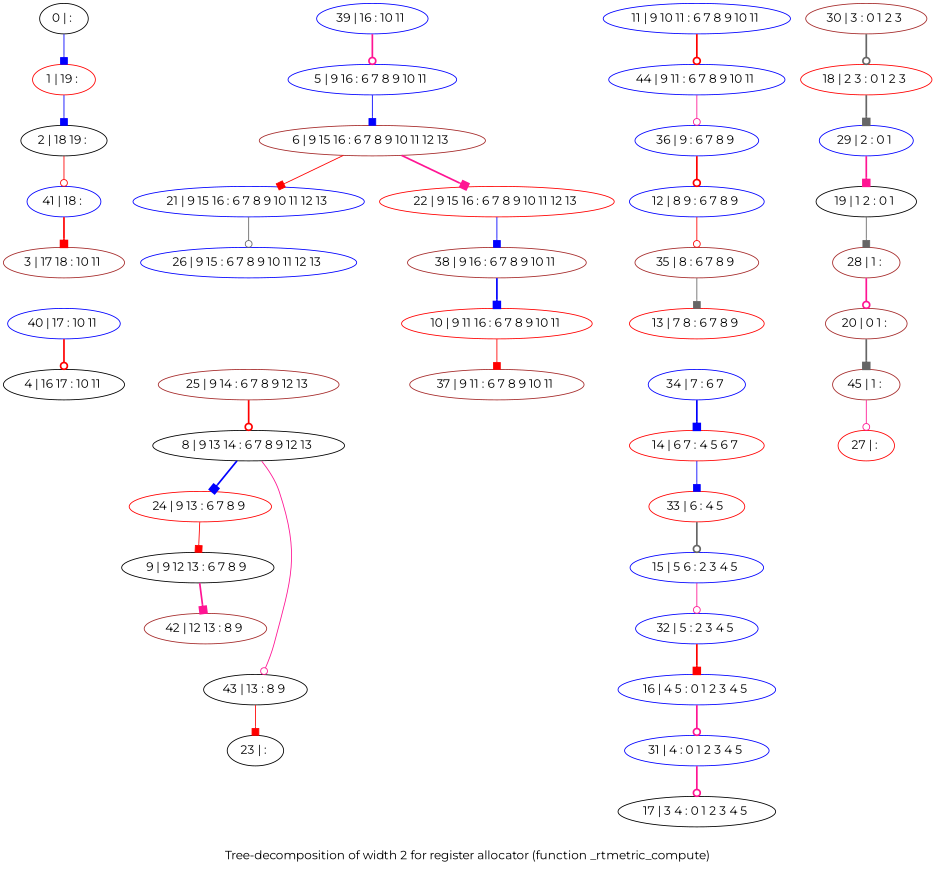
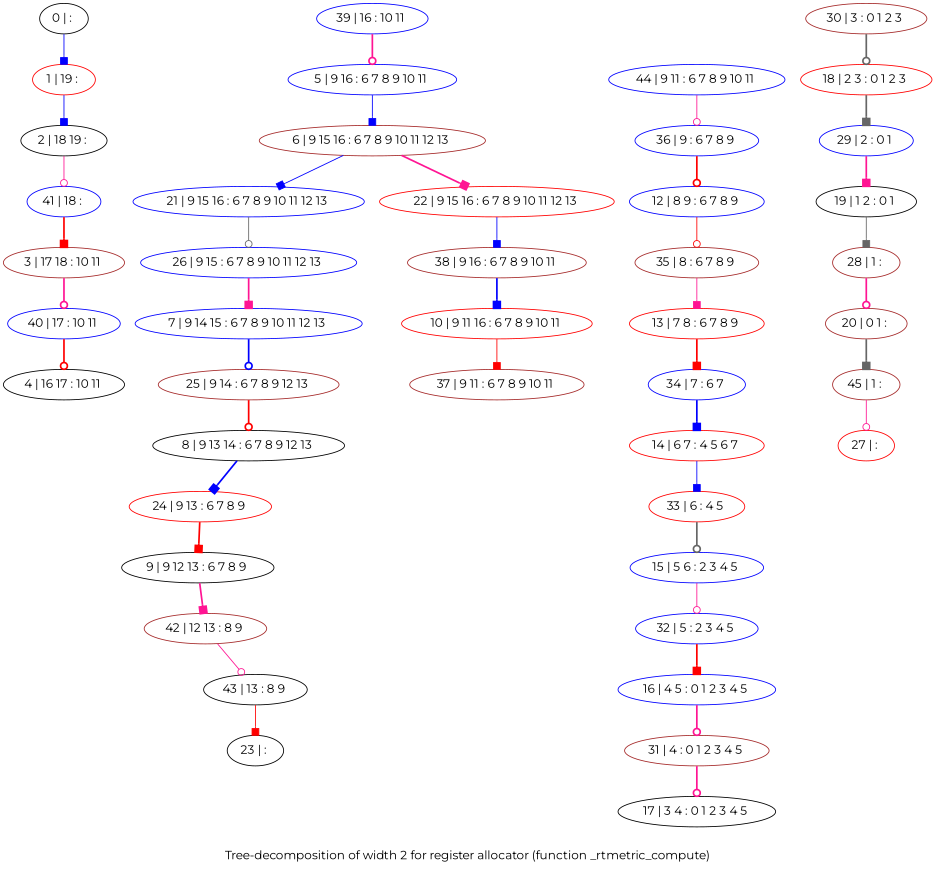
node "11 | 9 10 11 : 6 7 8 9 10 11": removed
edge "2 | 18 19 :" -> "41 | 18 :": color red -> deeppink
edge "6 | 9 15 16 : 6 7 8 9 10 11 12 13" -> "21 | 9 15 16 : 6 7 8 9 10 11 12 13": color red -> blue
edge "35 | 8 : 6 7 8 9" -> "13 | 7 8 : 6 7 8 9": color gray40 -> deeppink
edge "3 | 17 18 : 10 11" -> "40 | 17 : 10 11": added
node "7 | 9 14 15 : 6 7 8 9 10 11 12 13": added
edge "13 | 7 8 : 6 7 8 9" -> "34 | 7 : 6 7": added
edge "24 | 9 13 : 6 7 8 9" -> "9 | 9 12 13 : 6 7 8 9": style solid -> bold
edge "8 | 9 13 14 : 6 7 8 9 12 13" -> "43 | 13 : 8 9": now "42 | 12 13 : 8 9" -> "43 | 13 : 8 9"
node "31 | 4 : 0 1 2 3 4 5": color blue -> brown
